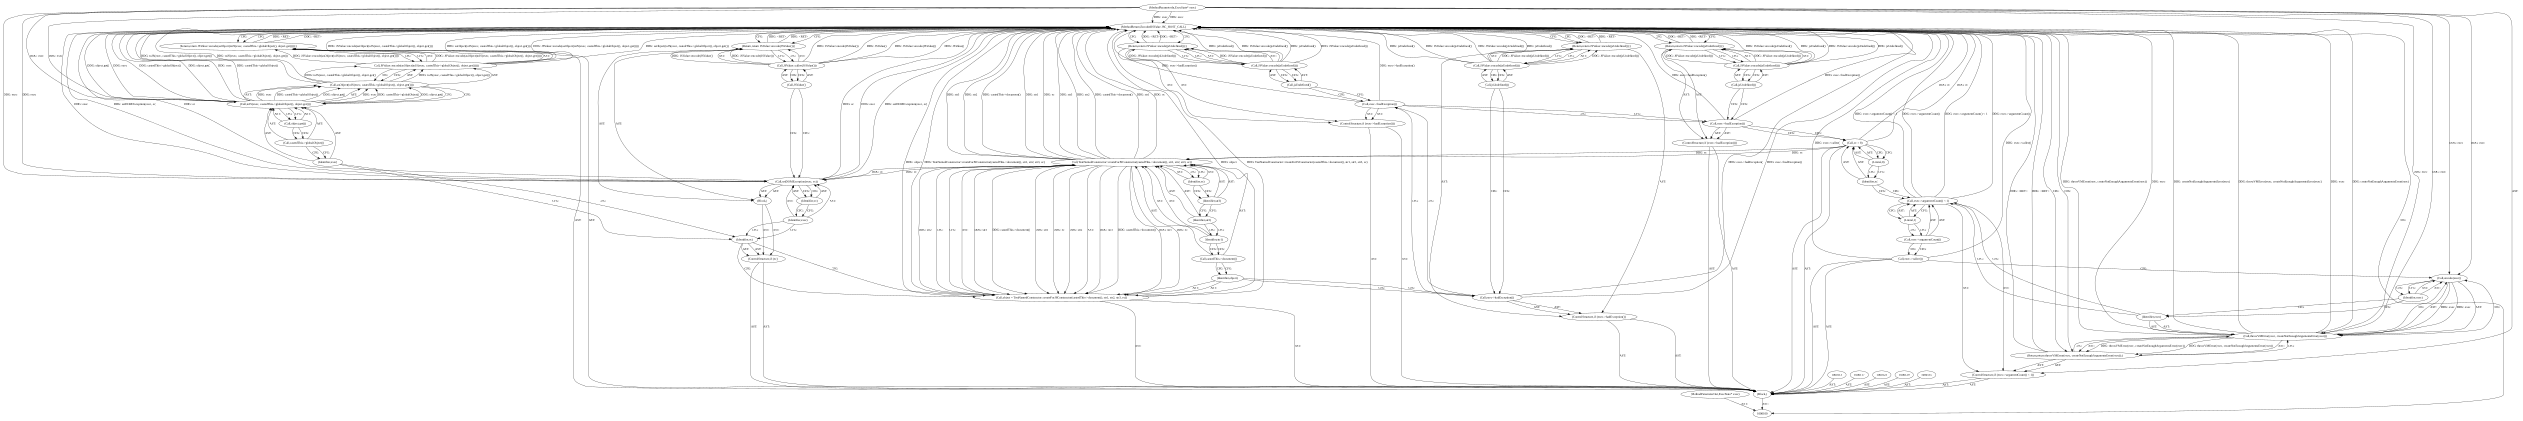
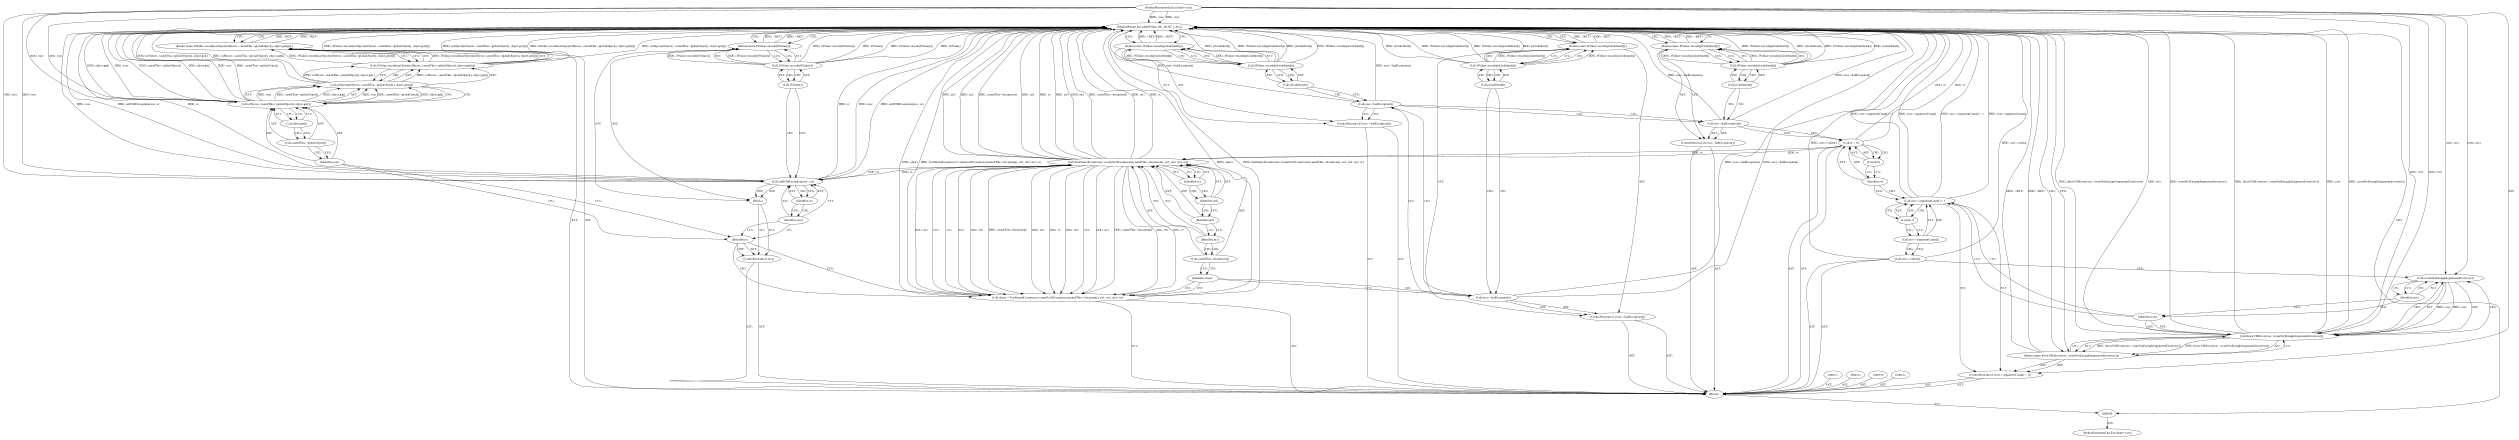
node "(Call,JSValue::callee(JSValue()))": label "(Call,JSValue::callee(JSValue()))" -> "(Call,JSValue::encode(JSValue()))"
node "(Call,encode(exec))": label "(Call,encode(exec))" -> "(Call,createNotEnoughArgumentsError(exec))"
node "1000113": removed
edge "(MethodParameterOut,ExecState* exec)" -> "1000100": reversed
